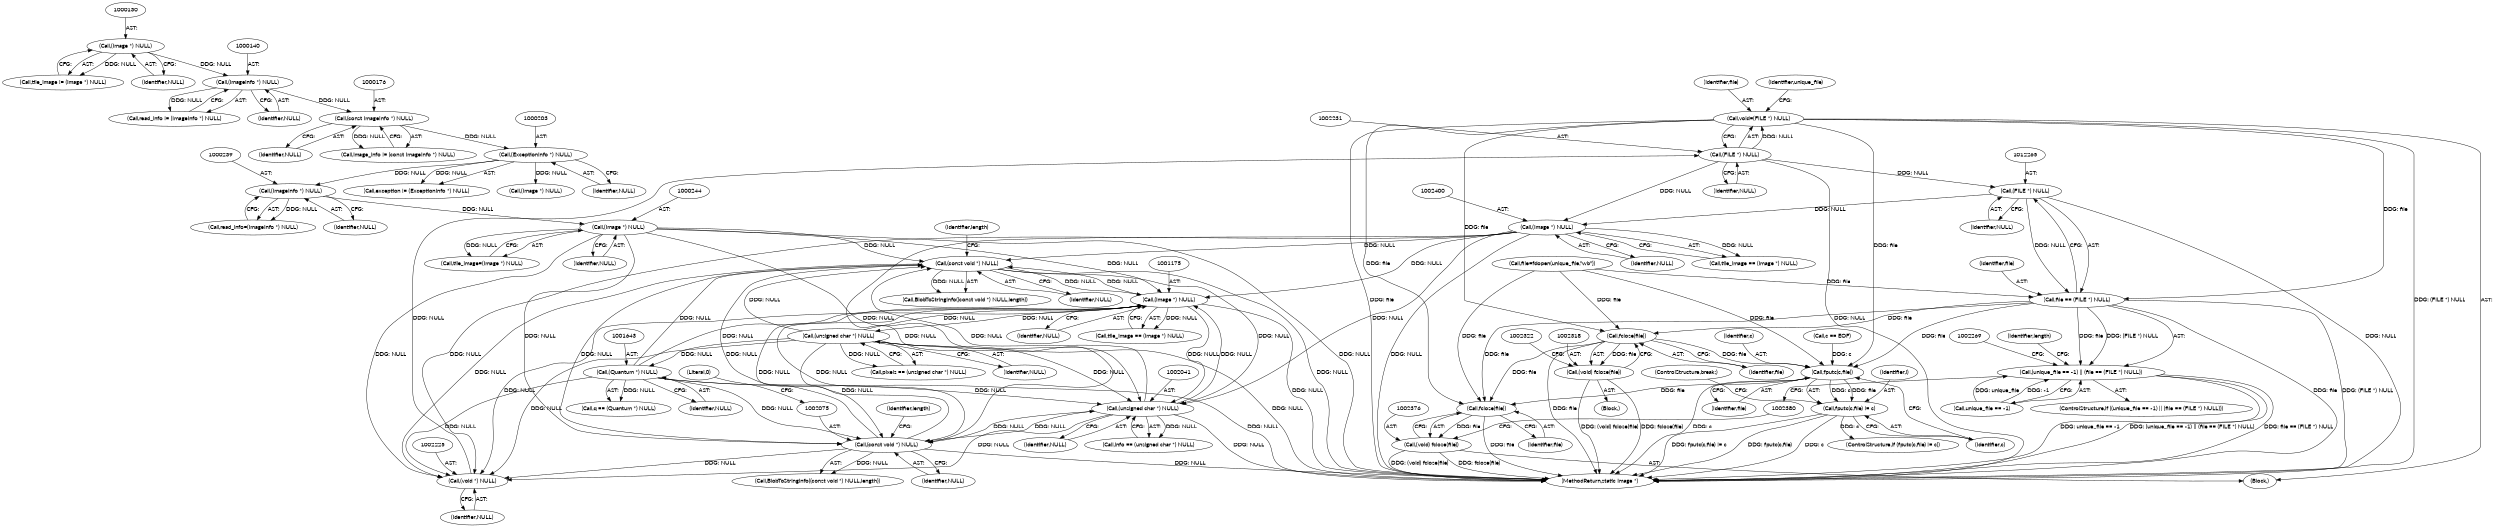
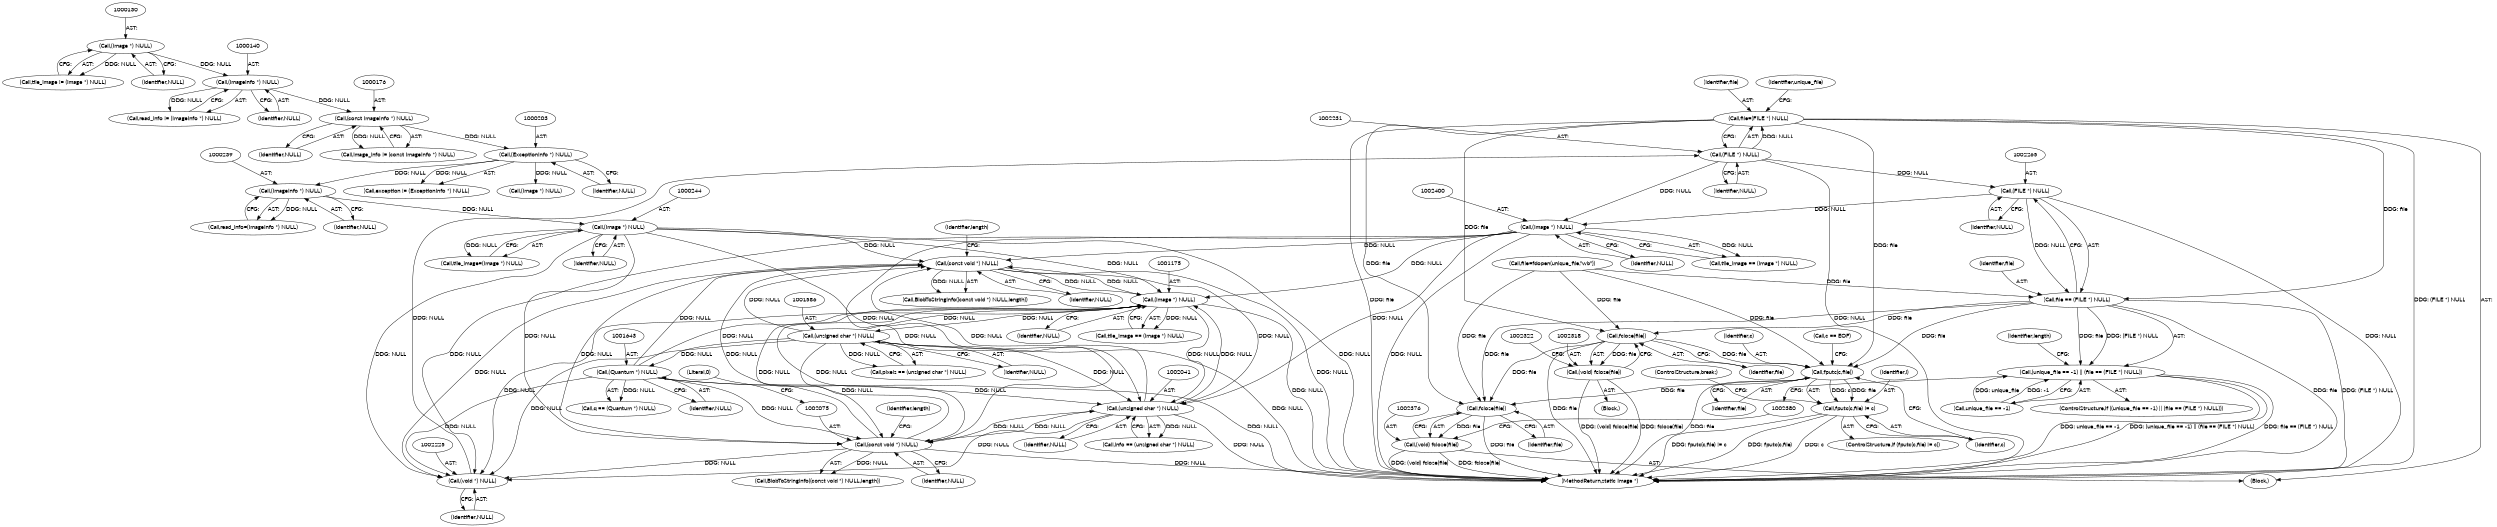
node "(Call,void=(FILE *) NULL)": label "(Call,void=(FILE *) NULL)" -> "(Call,file=(FILE *) NULL)"
node "1012265": label "1012265" -> "1002265"
node "1001586": added
node "1002269": removed
edge "(Call,c == EOF)" -> "(Call,fputc(c,file))": label "DDG: c" -> "CFG: "
edge "(Call,fputc(c,file))" -> "(MethodReturn,static Image *)": label "DDG: c" -> "DDG: file"
edge "(Call,fputc(c,file) != c)" -> "(ControlStructure,if (fputc(c,file) != c))": label "DDG: c" -> "AST: "
